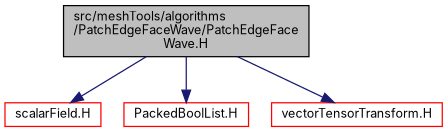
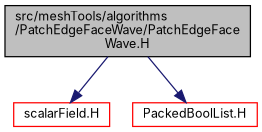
node "vectorTensorTransform.H": removed
